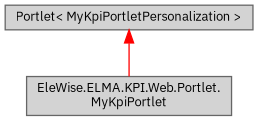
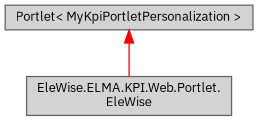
node "EleWise.ELMA.KPI.Web.Portlet. MyKpiPortlet": label "EleWise.ELMA.KPI.Web.Portlet. MyKpiPortlet" -> "EleWise.ELMA.KPI.Web.Portlet. EleWise"
